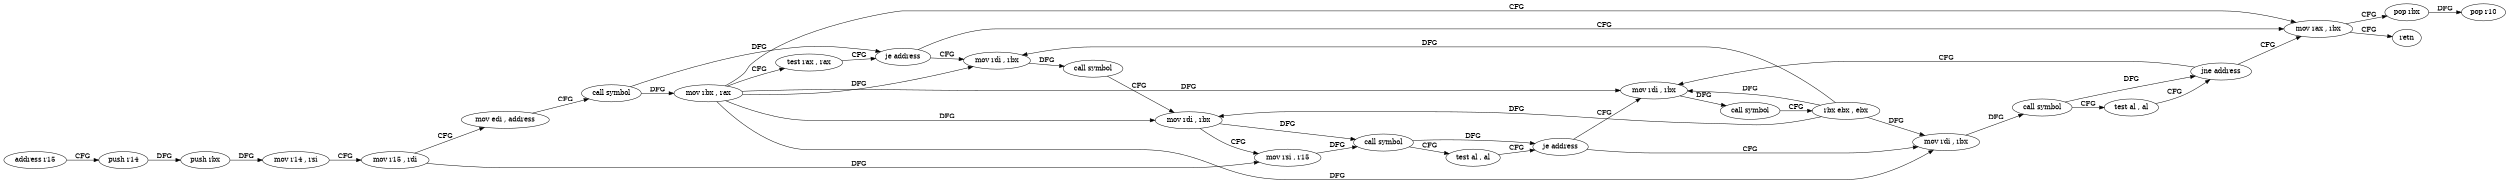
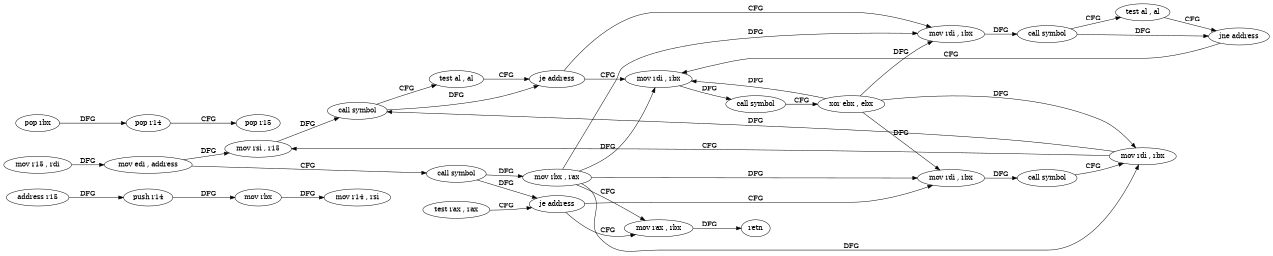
node "pop r10": label "pop r10" -> "pop r14"
edge "mov rax , rbx" -> "pop rbx": removed, label "CFG"
edge "mov rax , rbx" -> "retn": label "CFG" -> "DFG"
edge "jne address" -> "mov rax , rbx": removed, label "CFG"
edge "mov rbx , rax" -> "test rax , rax": removed, label "CFG"
node "rbx ebx , ebx": label "rbx ebx , ebx" -> "xor ebx , ebx"
node "pop r15": added
edge "mov r15 , rdi" -> "mov edi , address": label "CFG" -> "DFG"
edge "address r15" -> "push r14": label "CFG" -> "DFG"
node "push rbx": label "push rbx" -> "mov rbx"
edge "mov r14 , rsi" -> "mov r15 , rdi": removed, label "CFG"
edge "mov r15 , rdi" -> "mov rsi , r15": now "mov edi , address" -> "mov rsi , r15"
